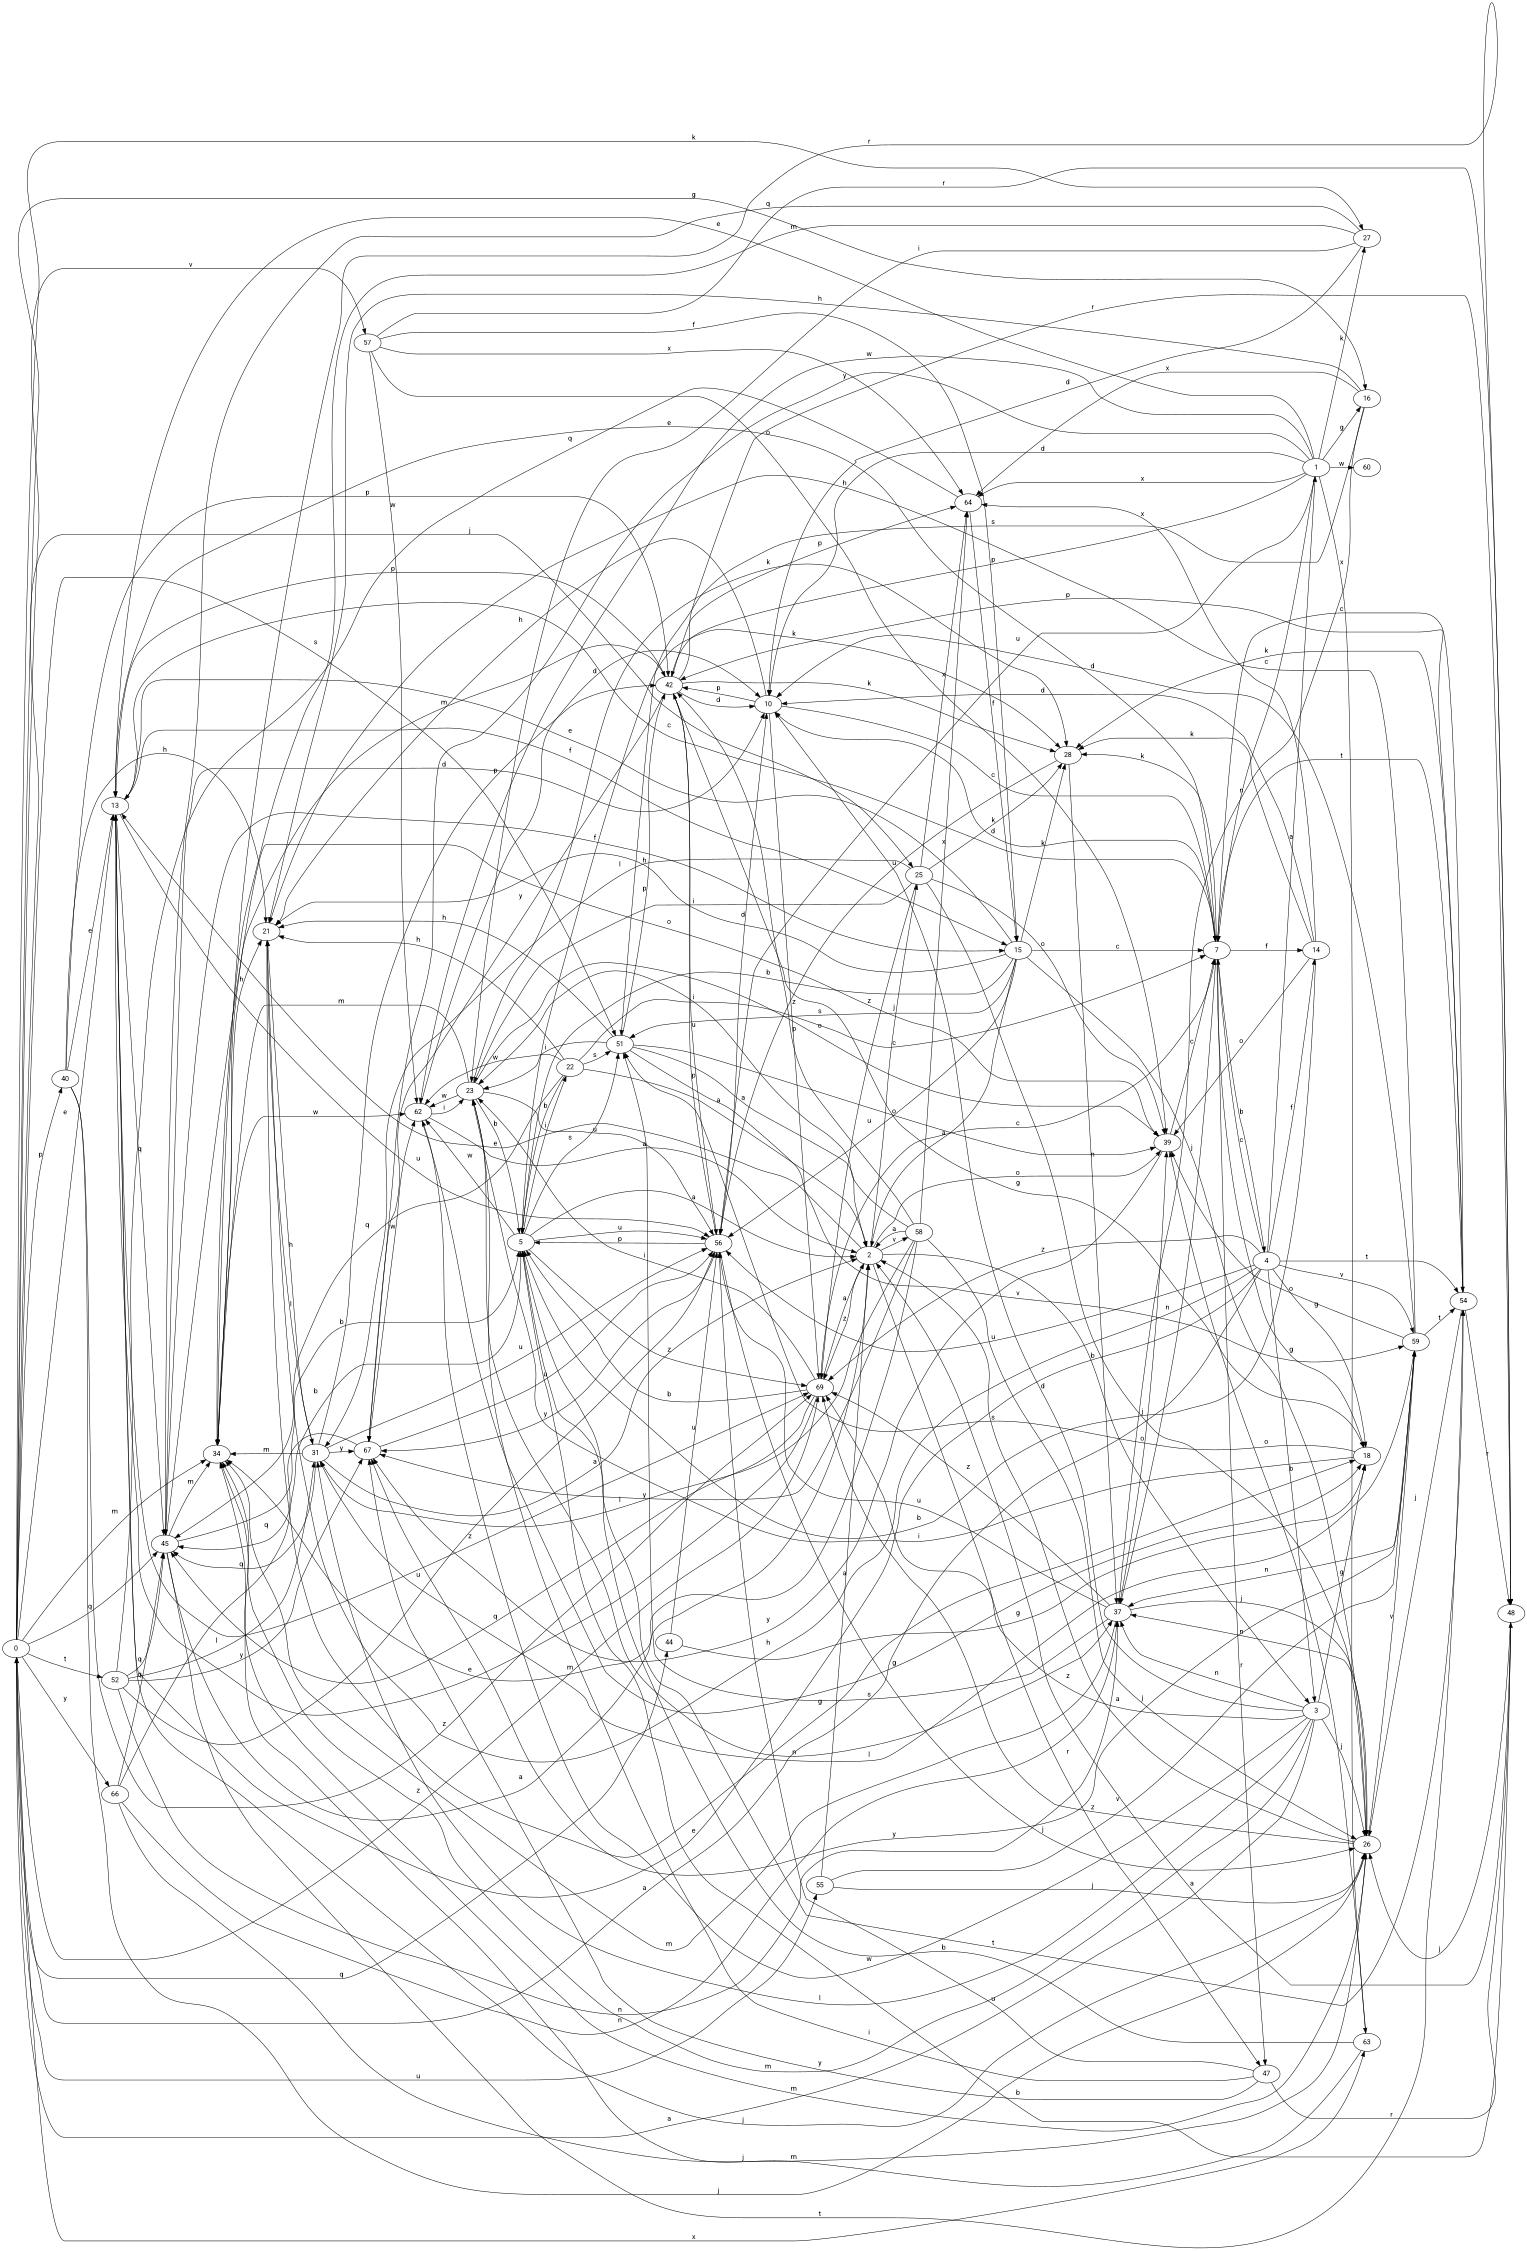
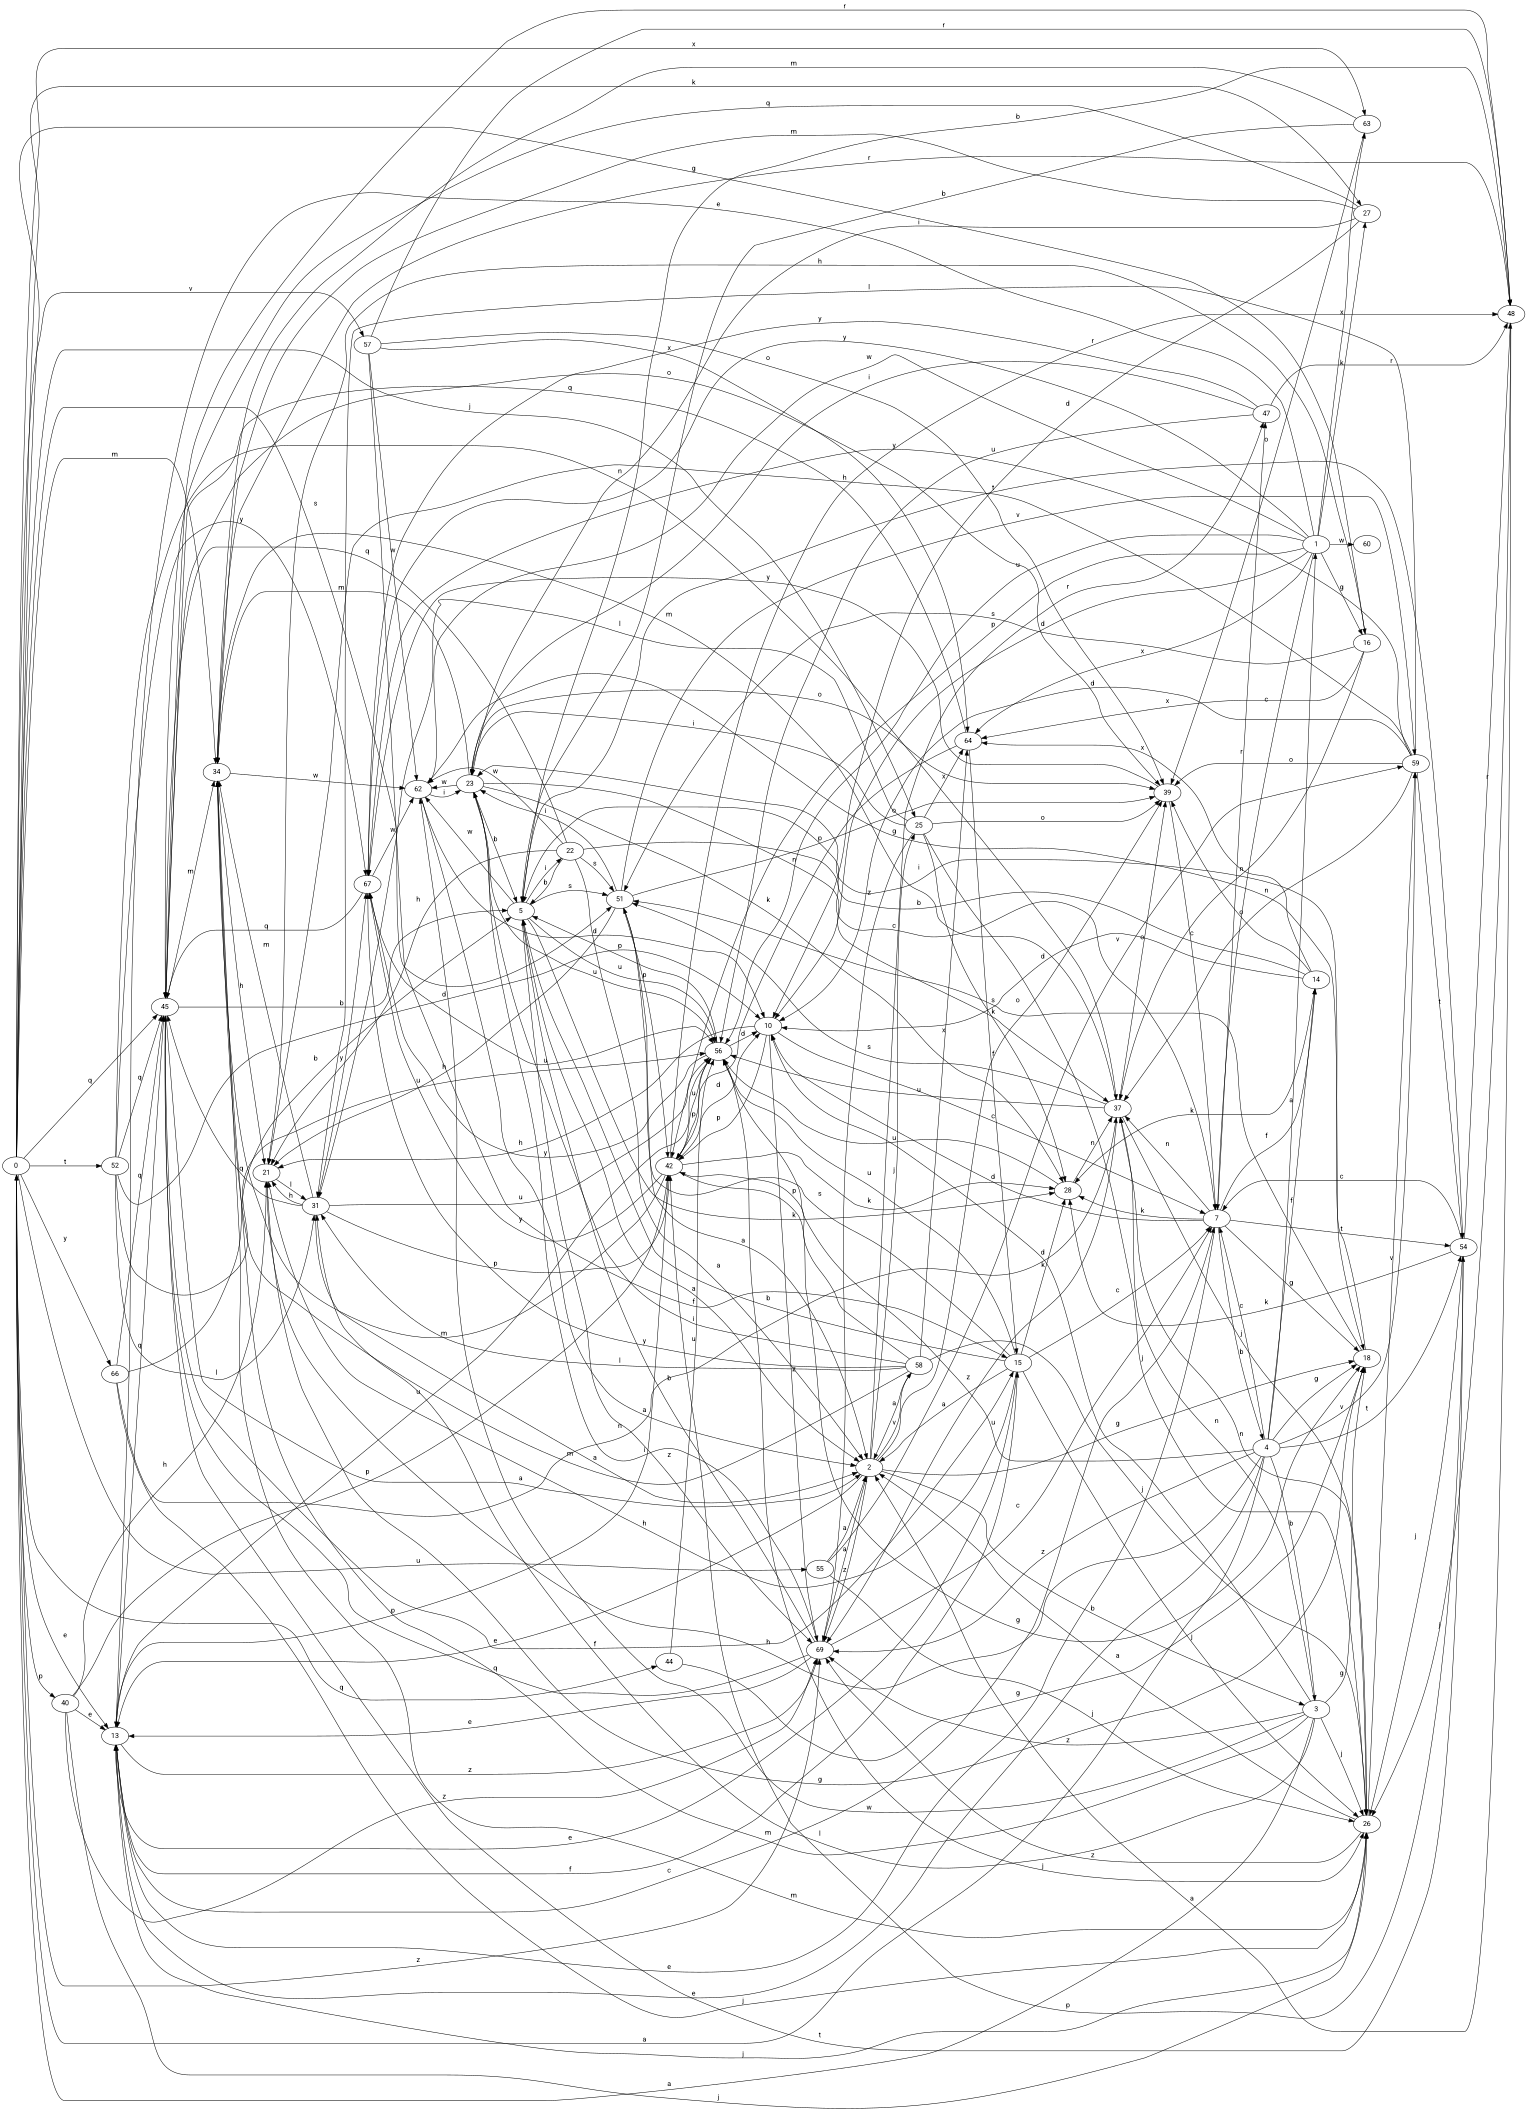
edge "45" -> "48": added, label "r"
edge "42" -> "64": reversed
edge "2" -> "18": added, label "g"
